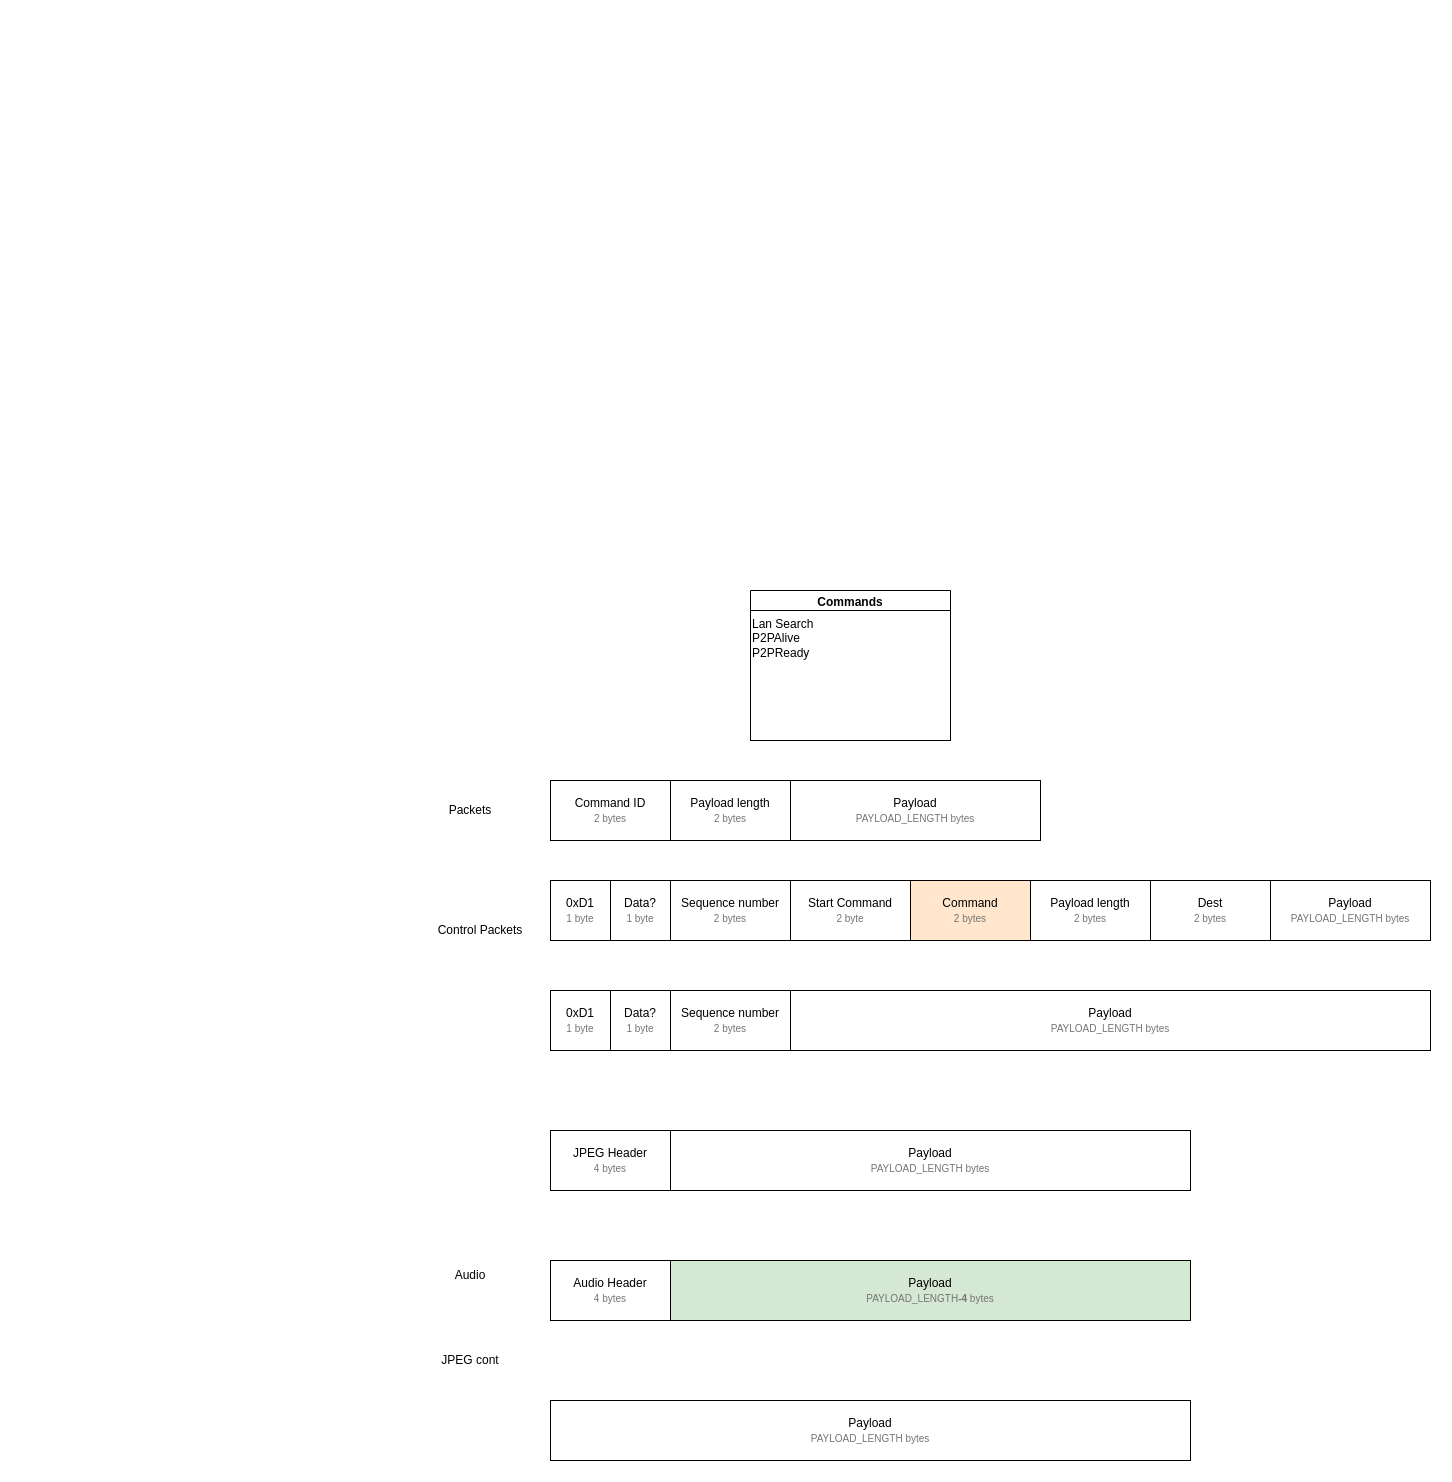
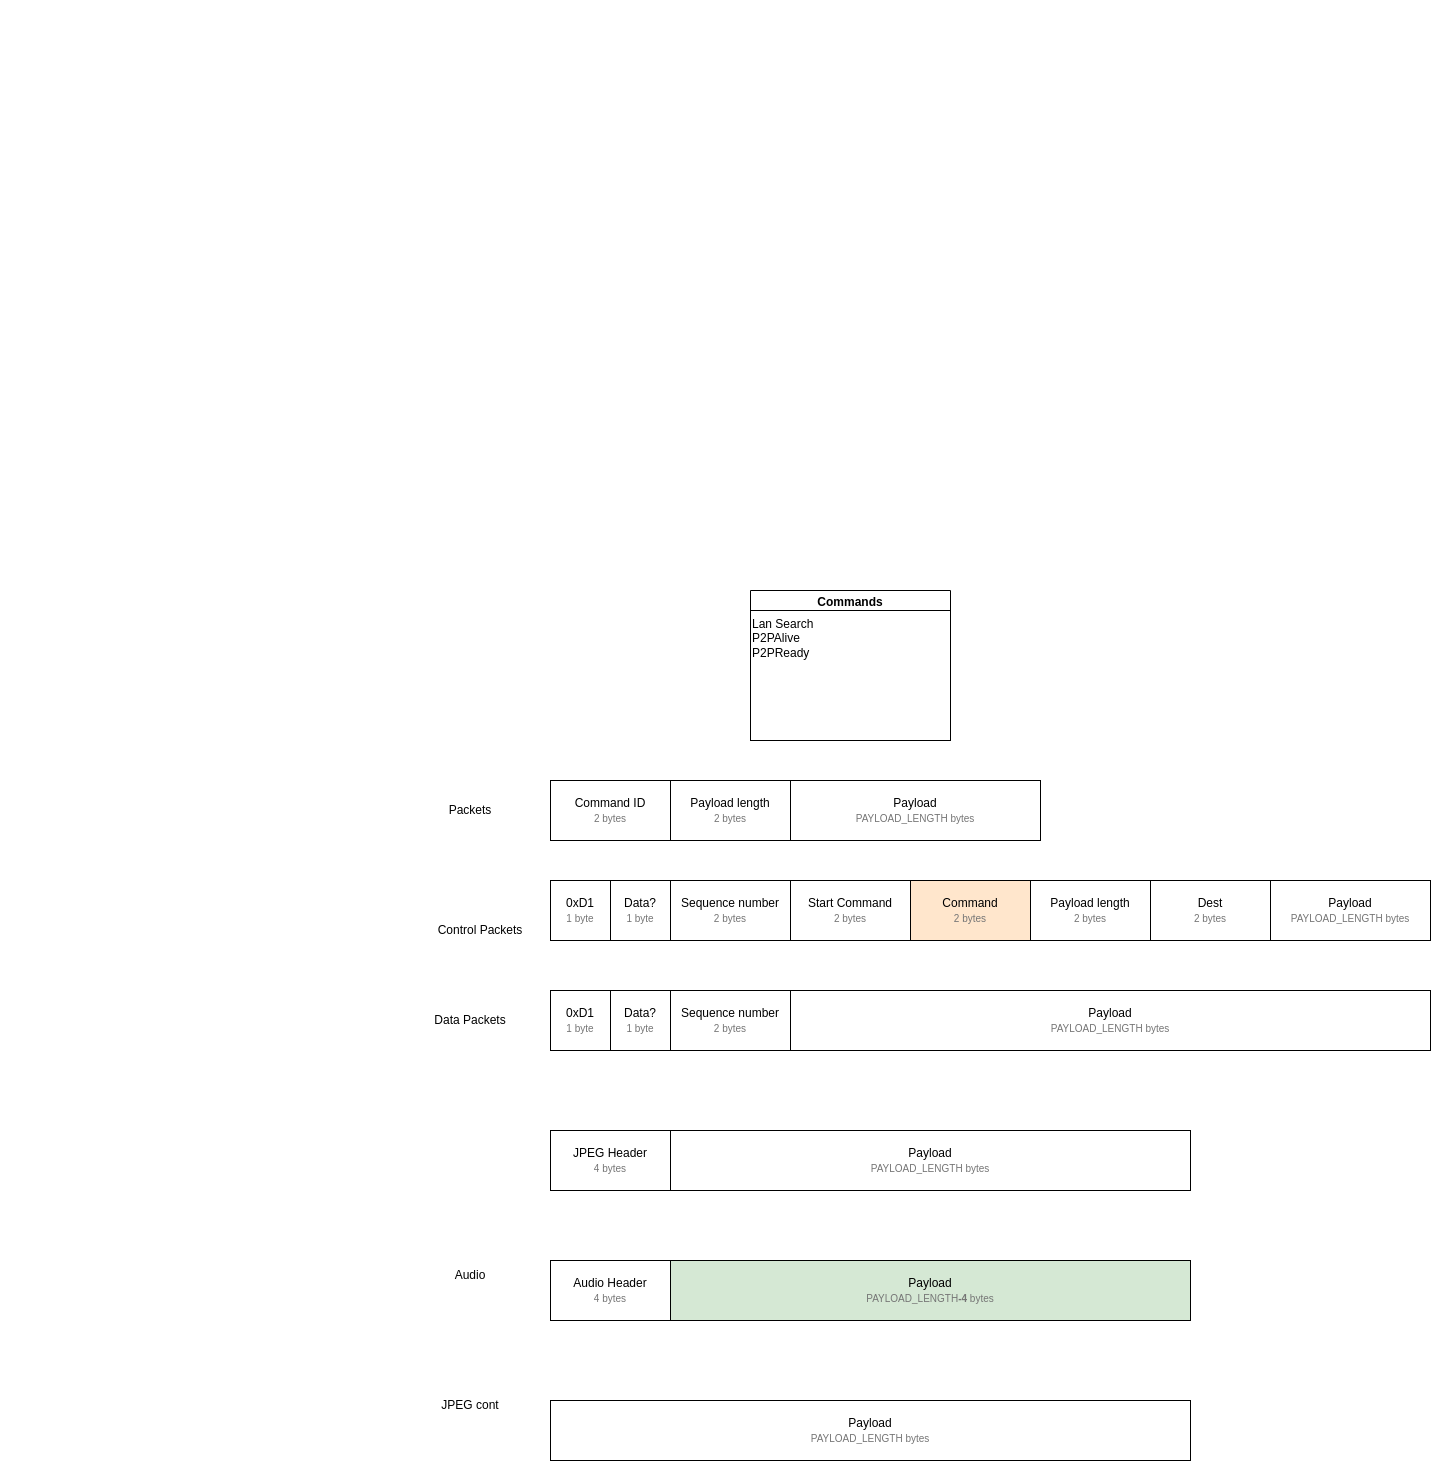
node "Start Command 2 byte": label "Start Command 2 byte" -> "Start Command 2 bytes"
node "Data Packets": added
node "JPEG cont": moved (471, 1361) -> (471, 1406)
